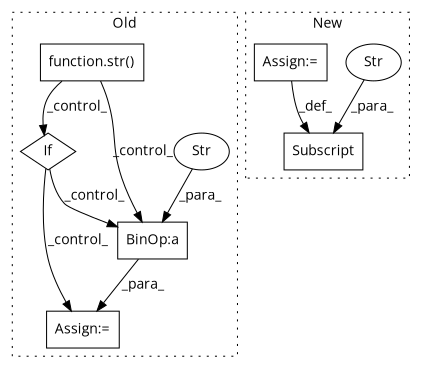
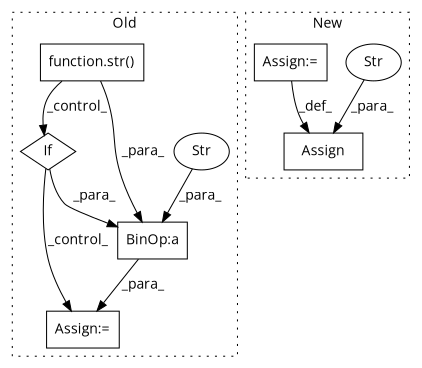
edge "function.str()" -> "BinOp:a": label "_control_" -> "_para_"
node "Subscript": label "Subscript" -> "Assign"
edge "If" -> "BinOp:a": label "_control_" -> "_para_"
